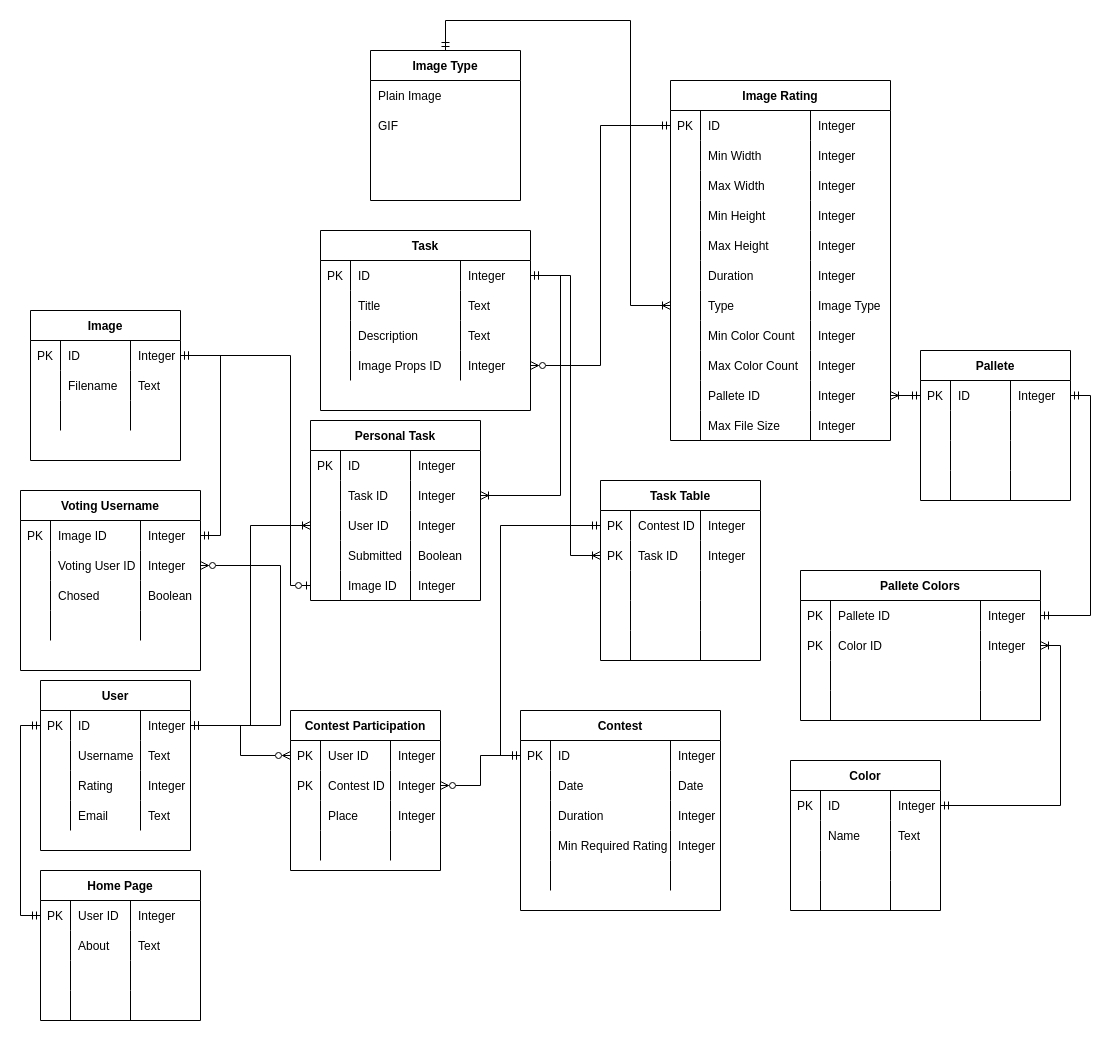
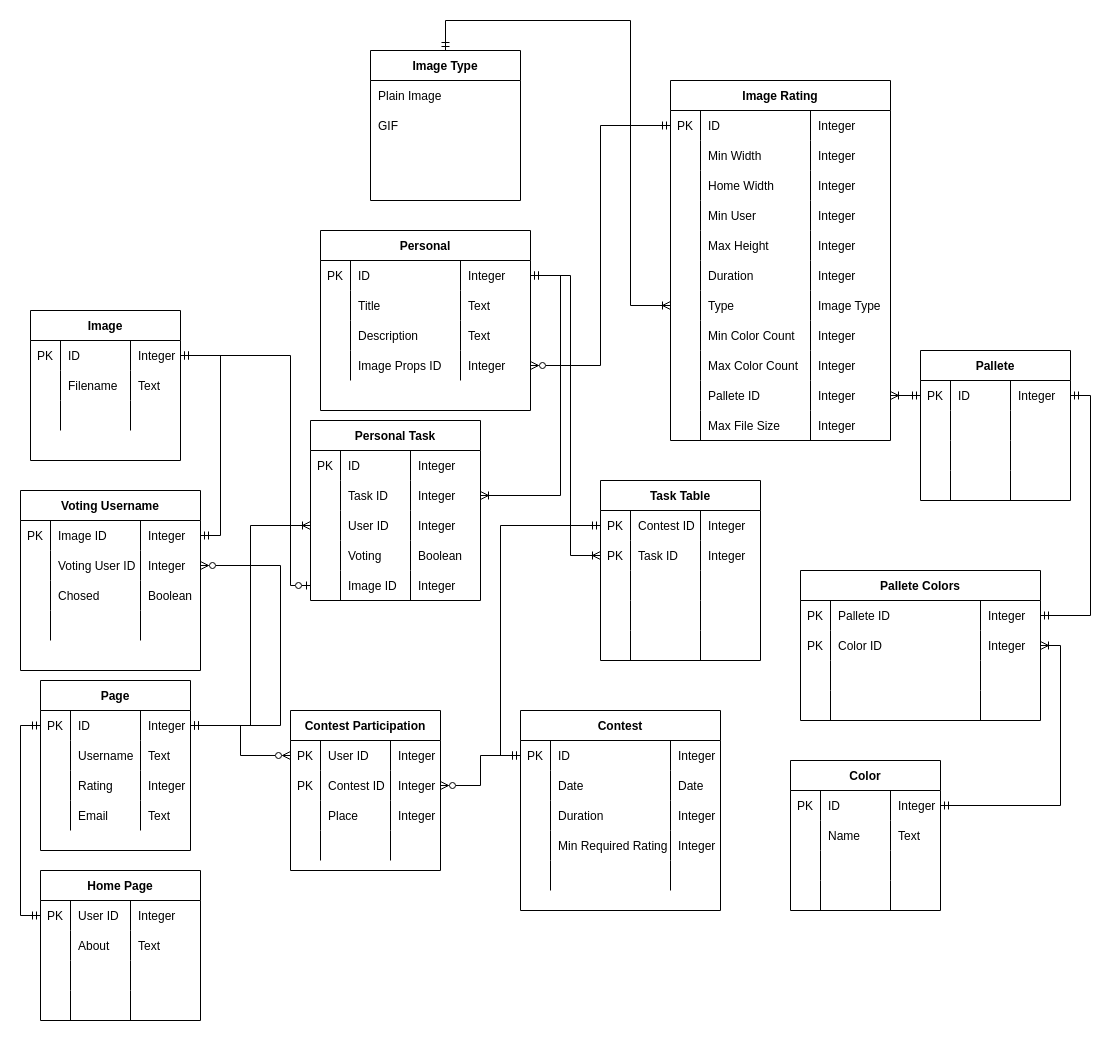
node "Max Width": label "Max Width" -> "Home Width"
node "Min Height": label "Min Height" -> "Min User"
node "Task": label "Task" -> "Personal"
node "Submitted": label "Submitted" -> "Voting"
node "User": label "User" -> "Page"
